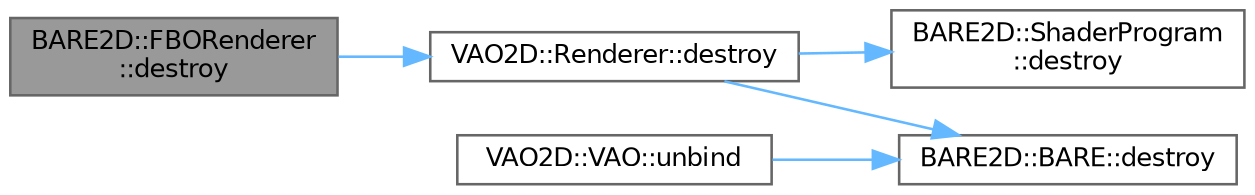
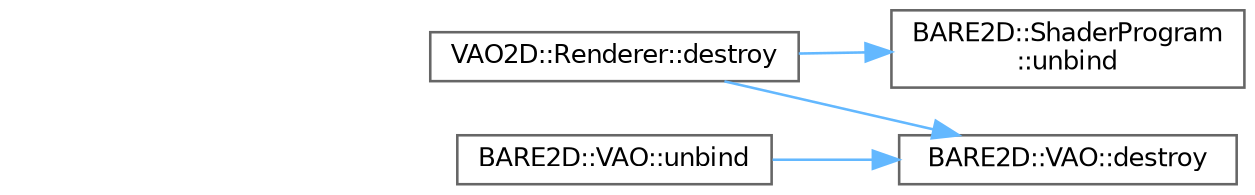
node "BARE2D::ShaderProgram ::destroy": label "BARE2D::ShaderProgram ::destroy" -> "BARE2D::ShaderProgram ::unbind"
node "BARE2D::FBORenderer ::destroy": removed
node "VAO2D::VAO::unbind": label "VAO2D::VAO::unbind" -> "BARE2D::VAO::unbind"
node "BARE2D::BARE::destroy": label "BARE2D::BARE::destroy" -> "BARE2D::VAO::destroy"
